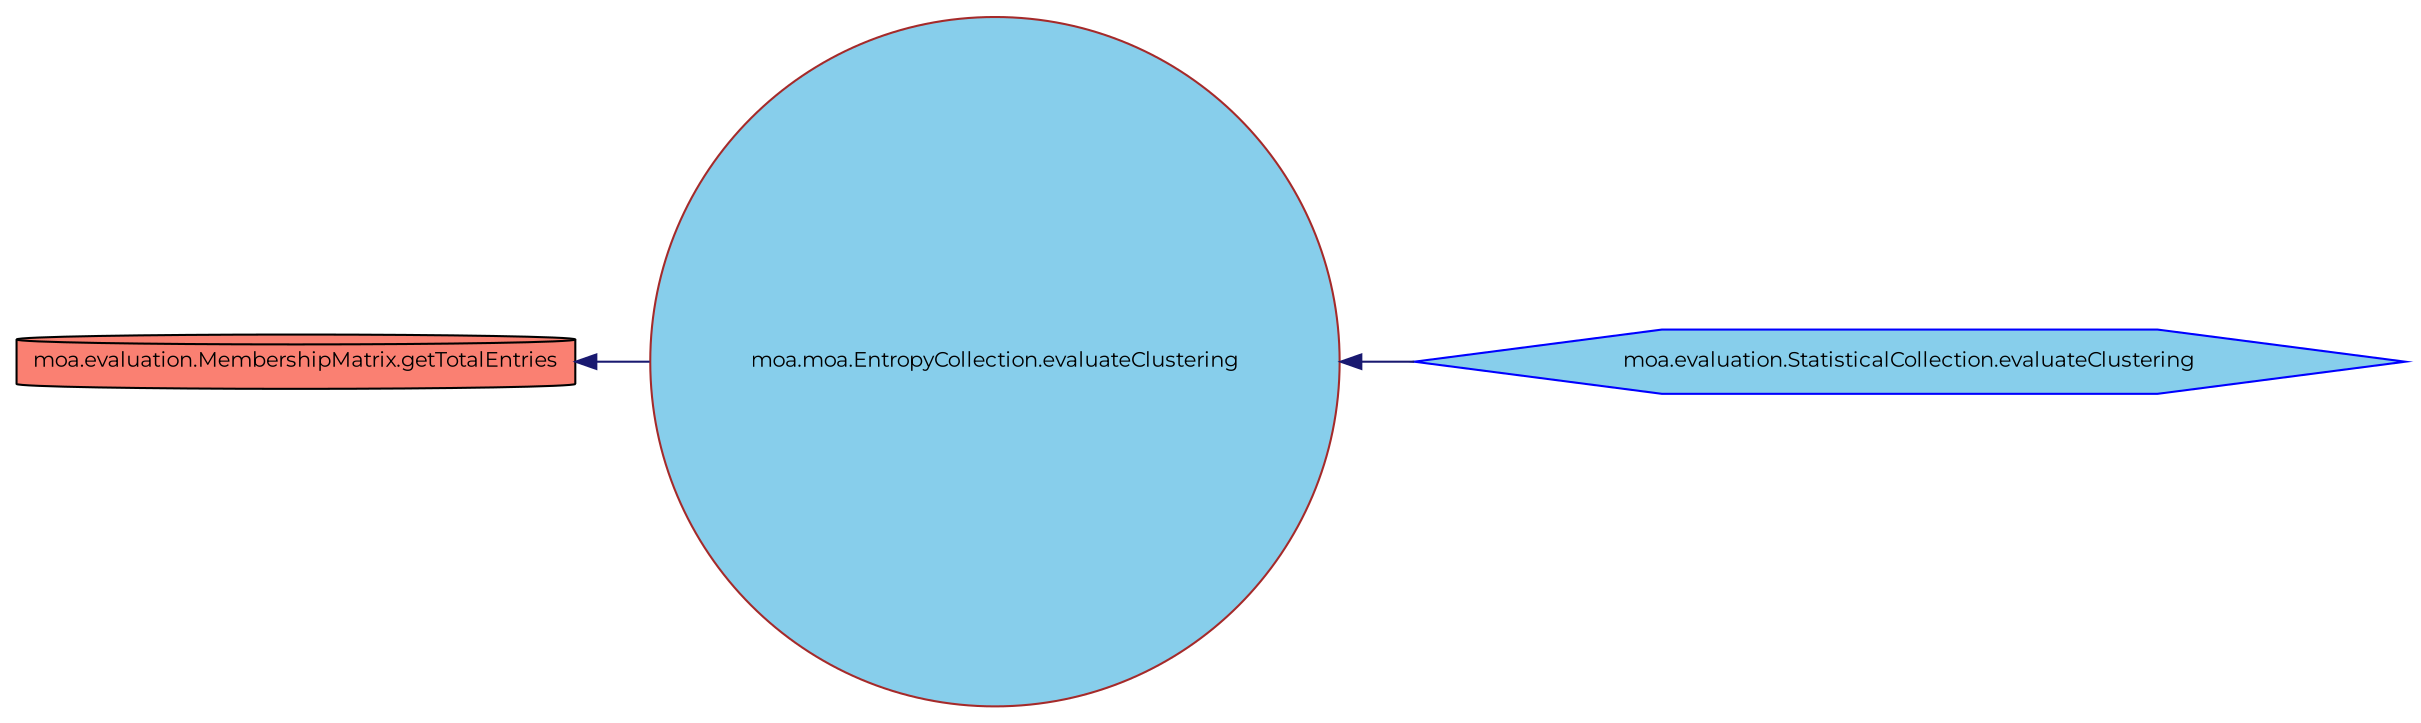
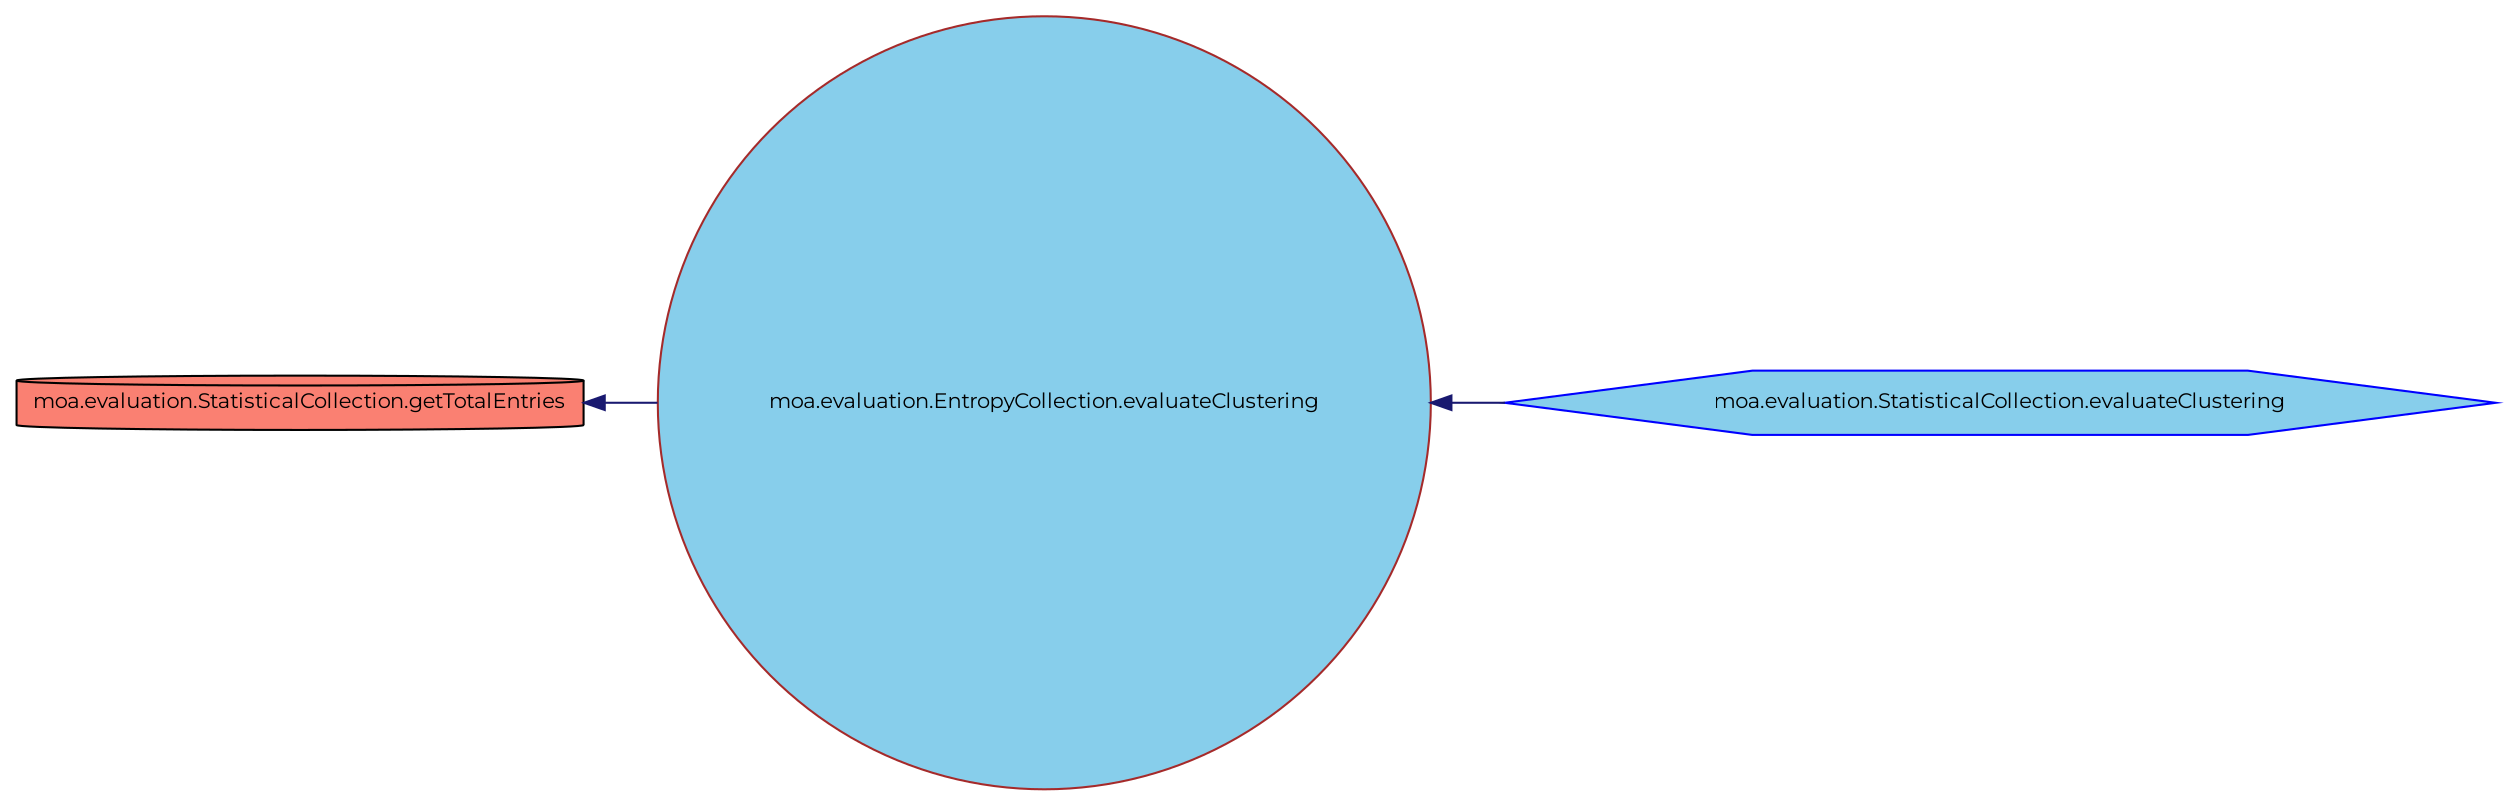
node "moa.evaluation.MembershipMatrix.getTotalEntries": label "moa.evaluation.MembershipMatrix.getTotalEntries" -> "moa.evaluation.StatisticalCollection.getTotalEntries"
node "moa.moa.EntropyCollection.evaluateClustering": label "moa.moa.EntropyCollection.evaluateClustering" -> "moa.evaluation.EntropyCollection.evaluateClustering"
